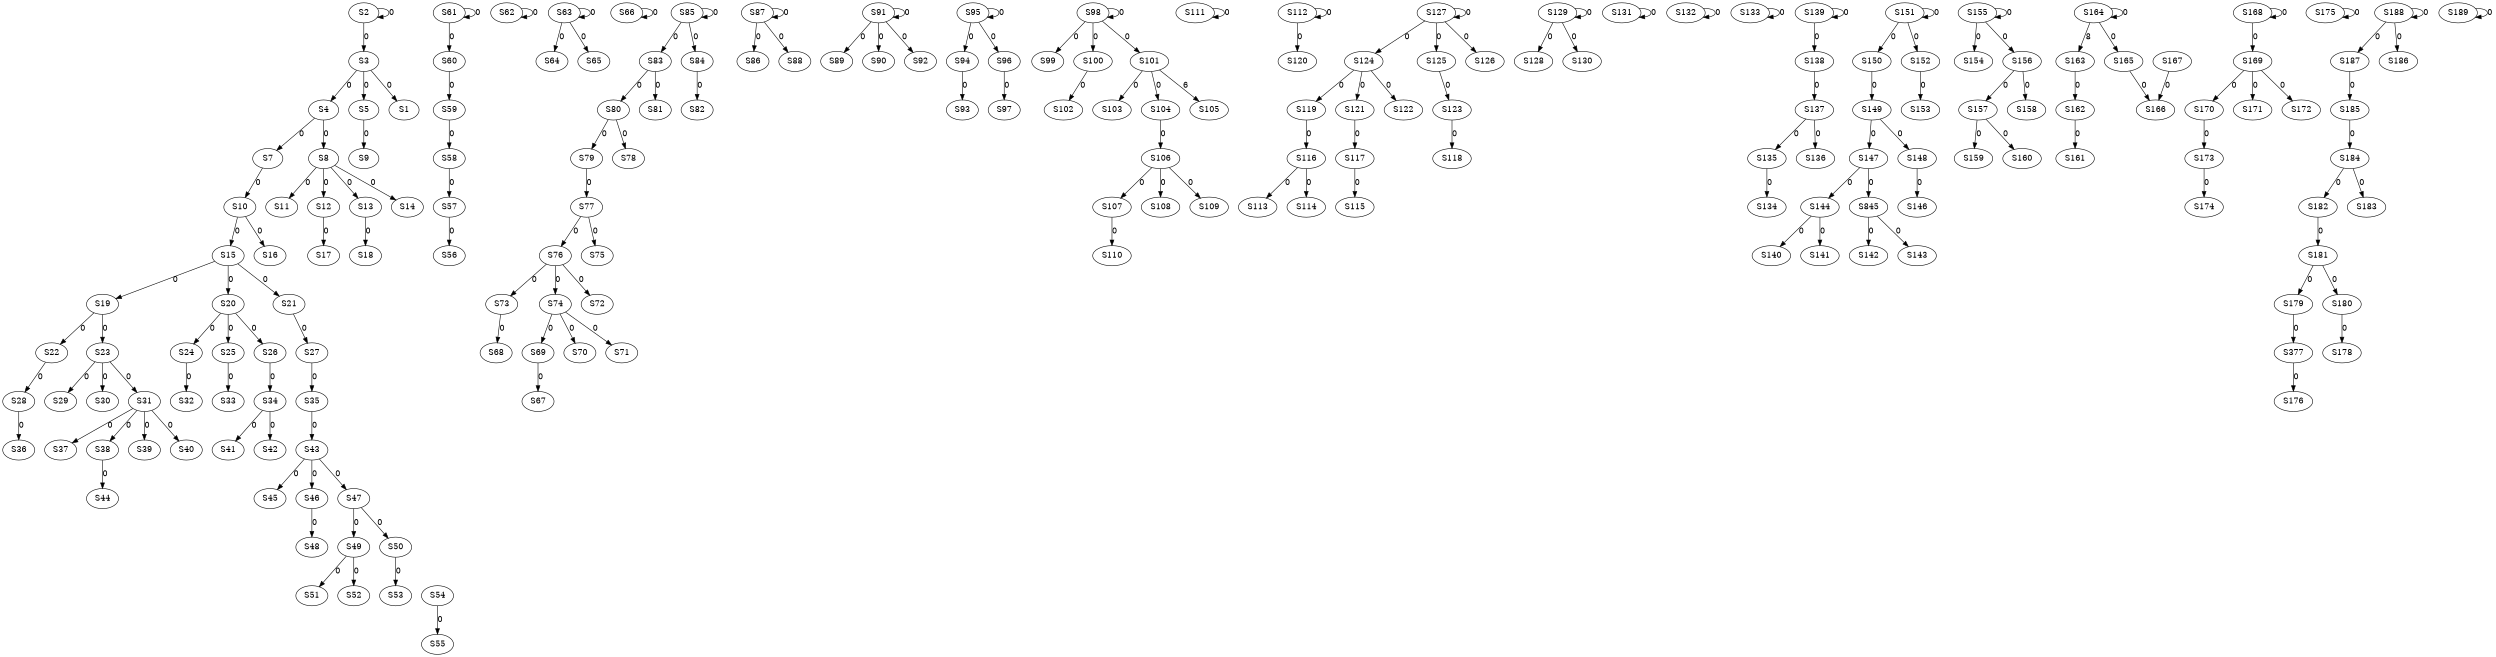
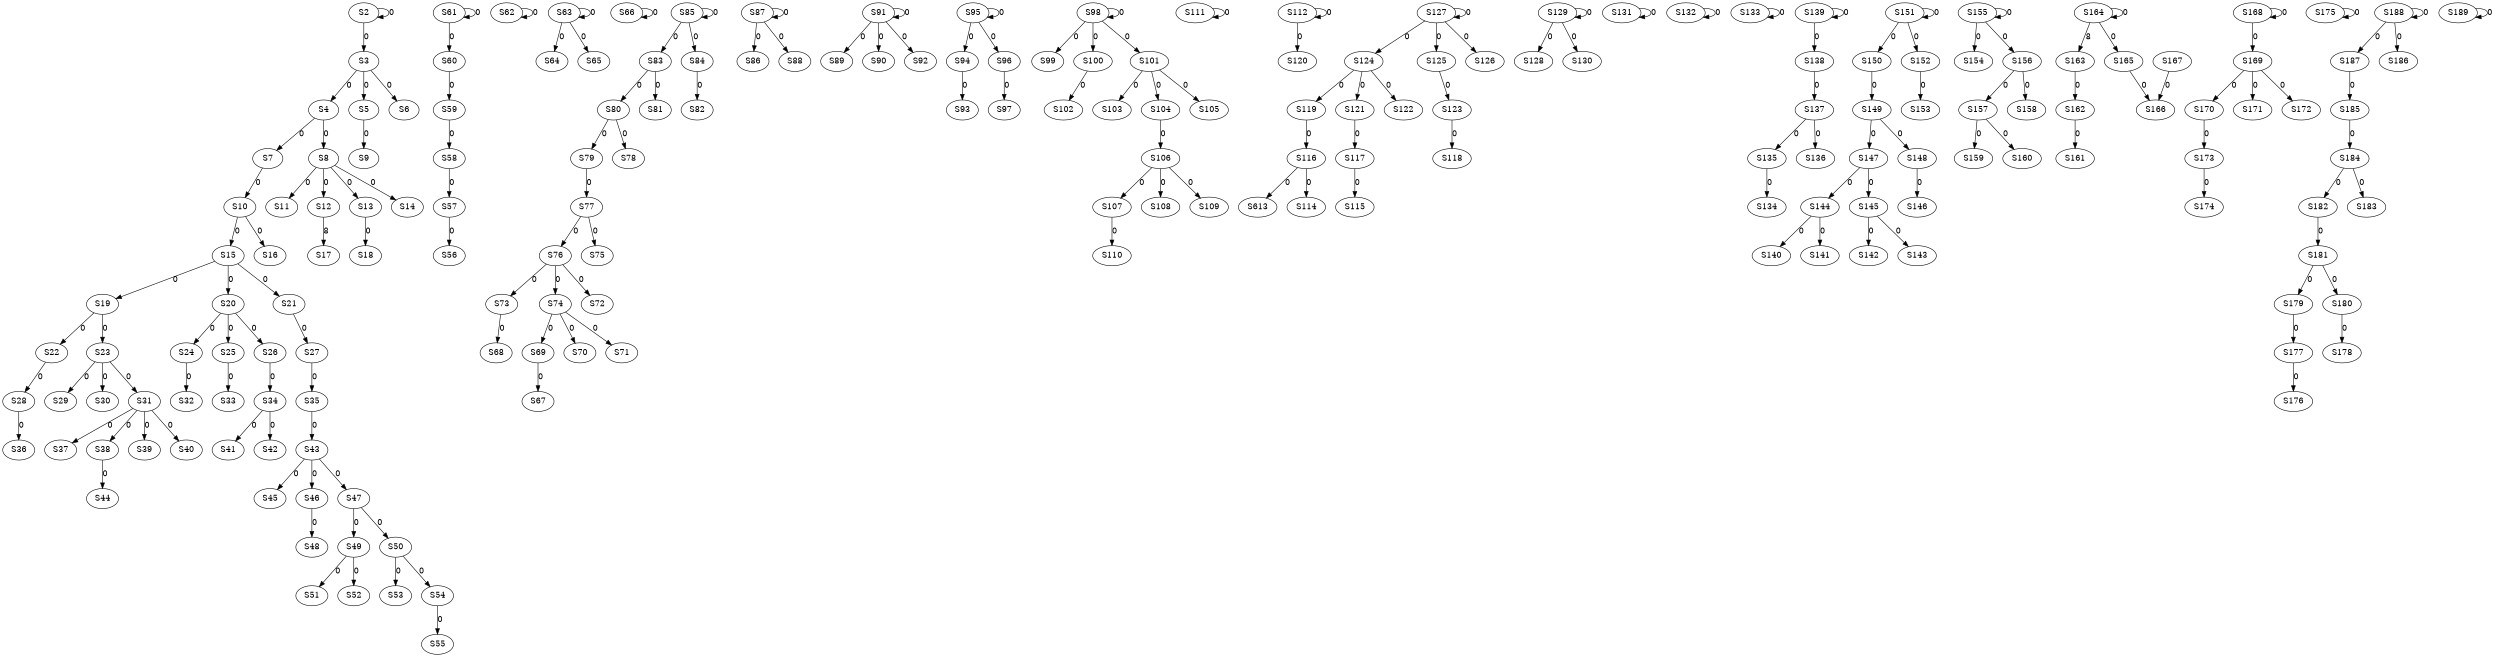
edge "S101" -> "S105": label "6" -> "0"
node "S1": label "S1" -> "S6"
node "S113": label "S113" -> "S613"
node "S845": label "S845" -> "S145"
edge "S12" -> "S17": label "0" -> "8"
node "S377": label "S377" -> "S177"
edge "S50" -> "S54": added, label "0"
